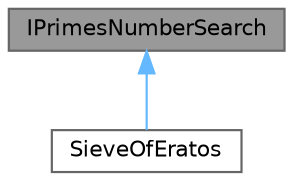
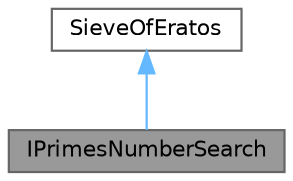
edge "SieveOfEratos" -> "IPrimesNumberSearch": reversed
